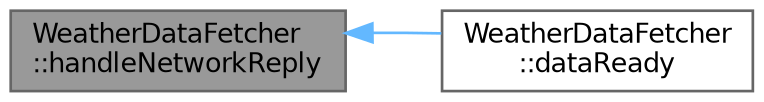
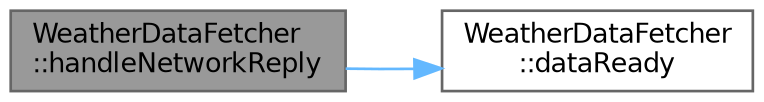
edge "WeatherDataFetcher ::dataReady" -> "WeatherDataFetcher ::handleNetworkReply": reversed
